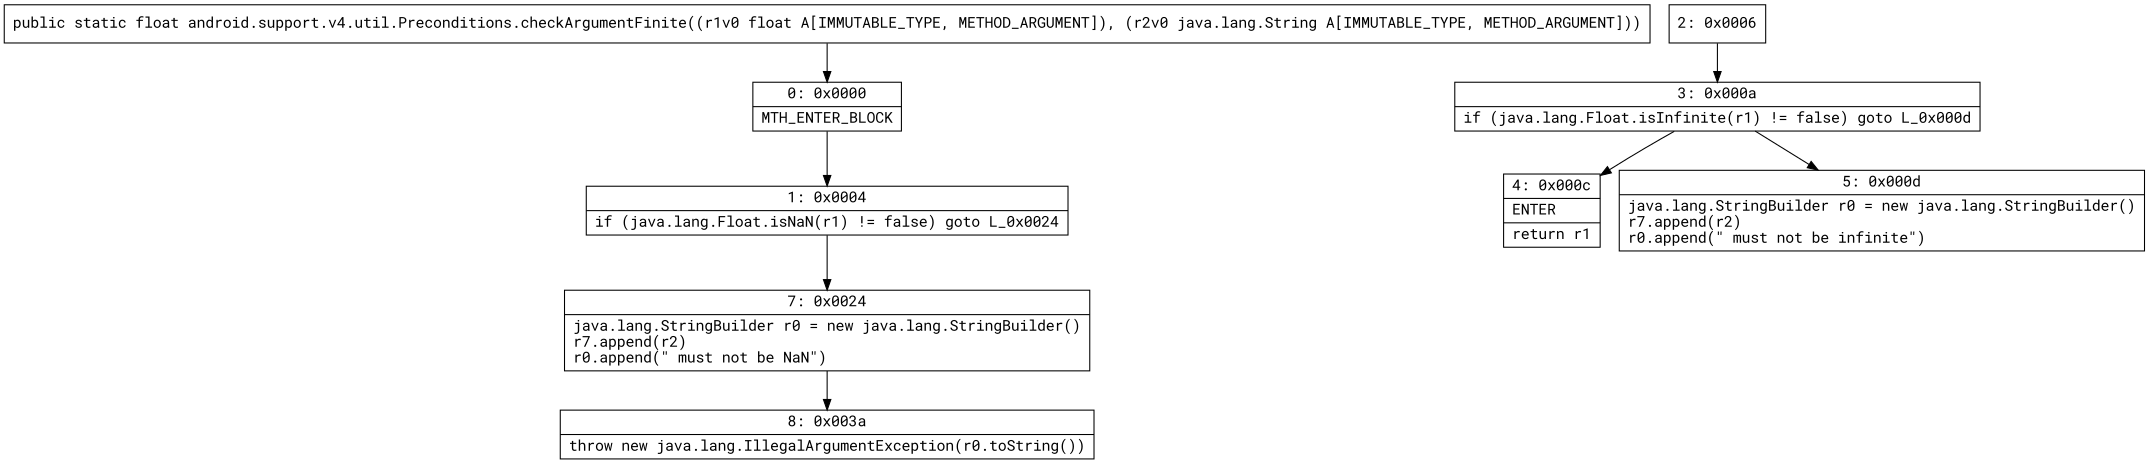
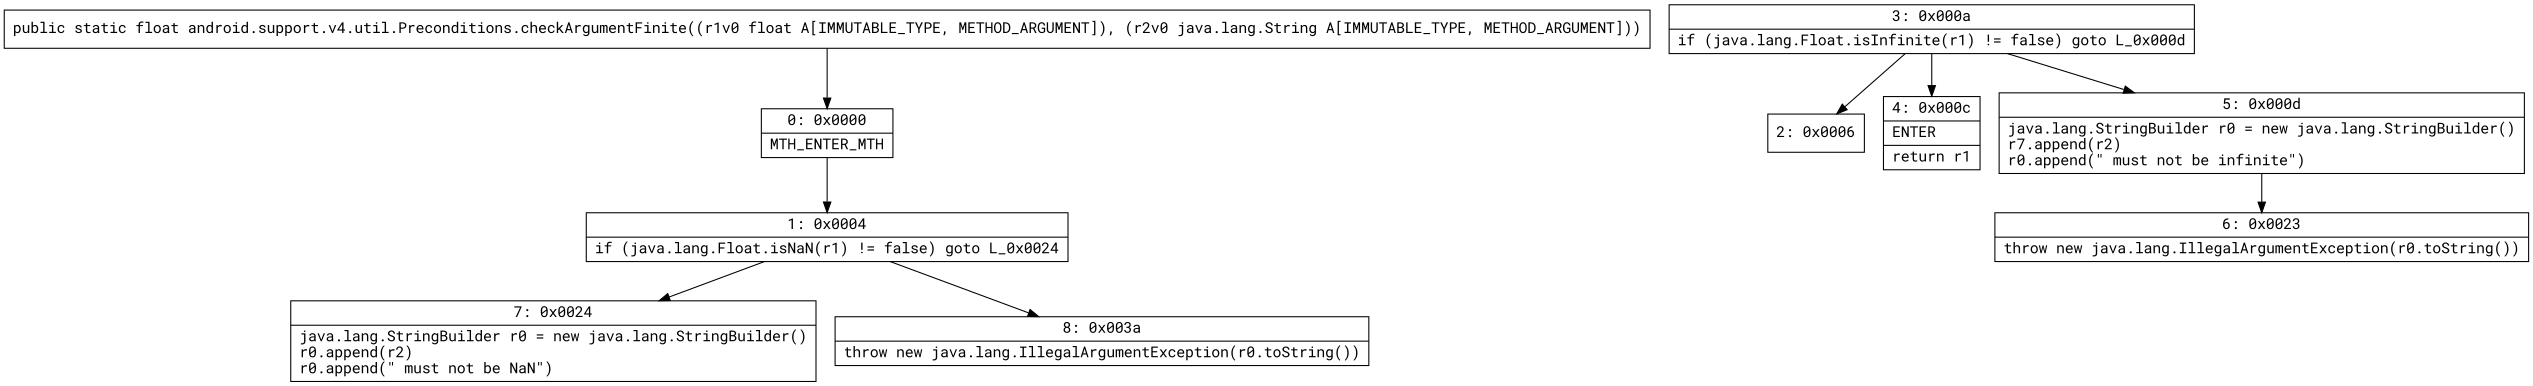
edge "2: 0x0006" -> "3: 0x000a": reversed
node "0: 0x0000": text "MTH_ENTER_BLOCK" -> "MTH_ENTER_MTH"
node "6: 0x0023": added
node "7: 0x0024": text "r7.append(r2)" -> "r0.append(r2)"
edge "7: 0x0024" -> "8: 0x003a": now "1: 0x0004" -> "8: 0x003a"
